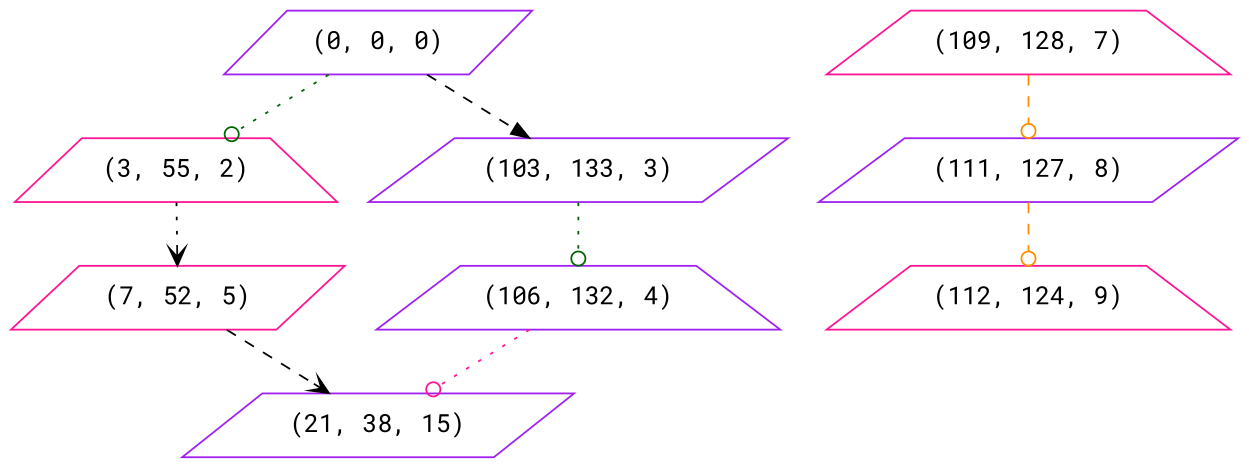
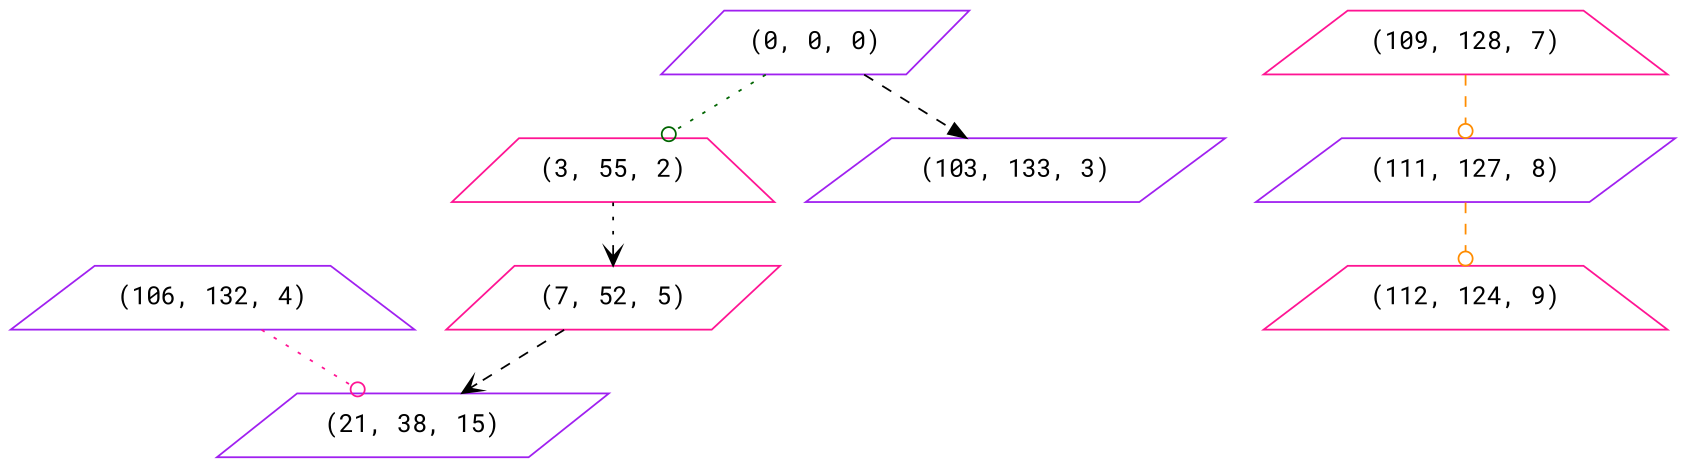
edge "(103, 133, 3)" -> "(106, 132, 4)": removed
